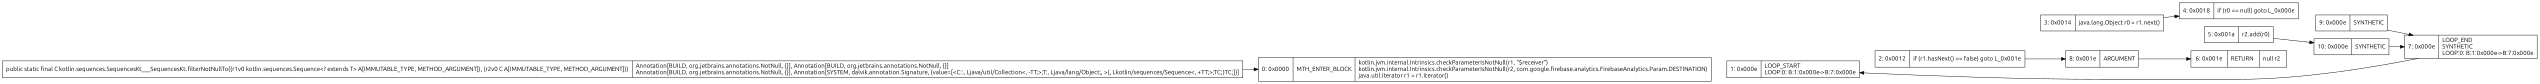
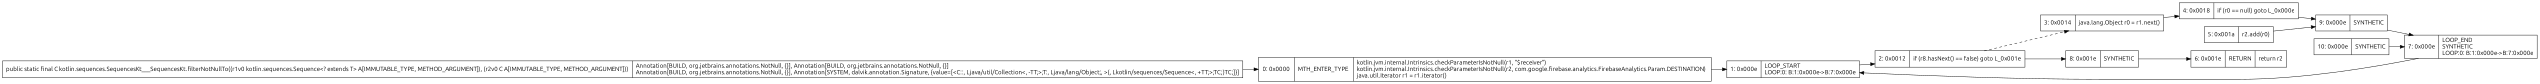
edge "4: 0x0018" -> "9: 0x000e": added
edge "5: 0x001a" -> "10: 0x000e": now "5: 0x001a" -> "9: 0x000e"
edge "2: 0x0012" -> "3: 0x0014": added
node "2: 0x0012": text "if (r1.hasNext() == false) goto L_0x001e" -> "if (r8.hasNext() == false) goto L_0x001e"
node "8: 0x001e": text "ARGUMENT" -> "SYNTHETIC"
node "6: 0x001e": text "null r2" -> "return r2"
edge "1: 0x000e" -> "2: 0x0012": added
node "0: 0x0000": text "MTH_ENTER_BLOCK" -> "MTH_ENTER_TYPE"
edge "0: 0x0000" -> "1: 0x000e": added
